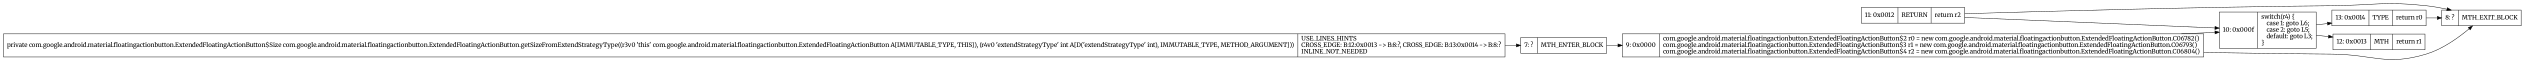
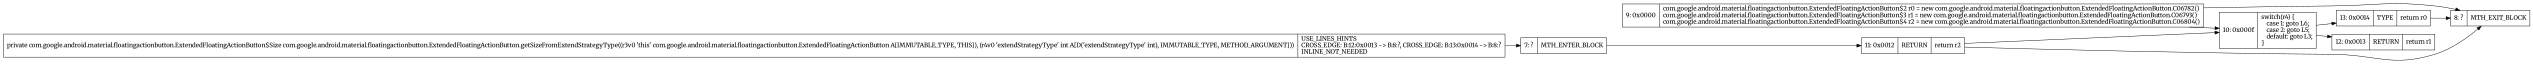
node "12: 0x0013": text "MTH" -> "RETURN"
edge "7: ?" -> "9: 0x0000": now "7: ?" -> "11: 0x0012"
